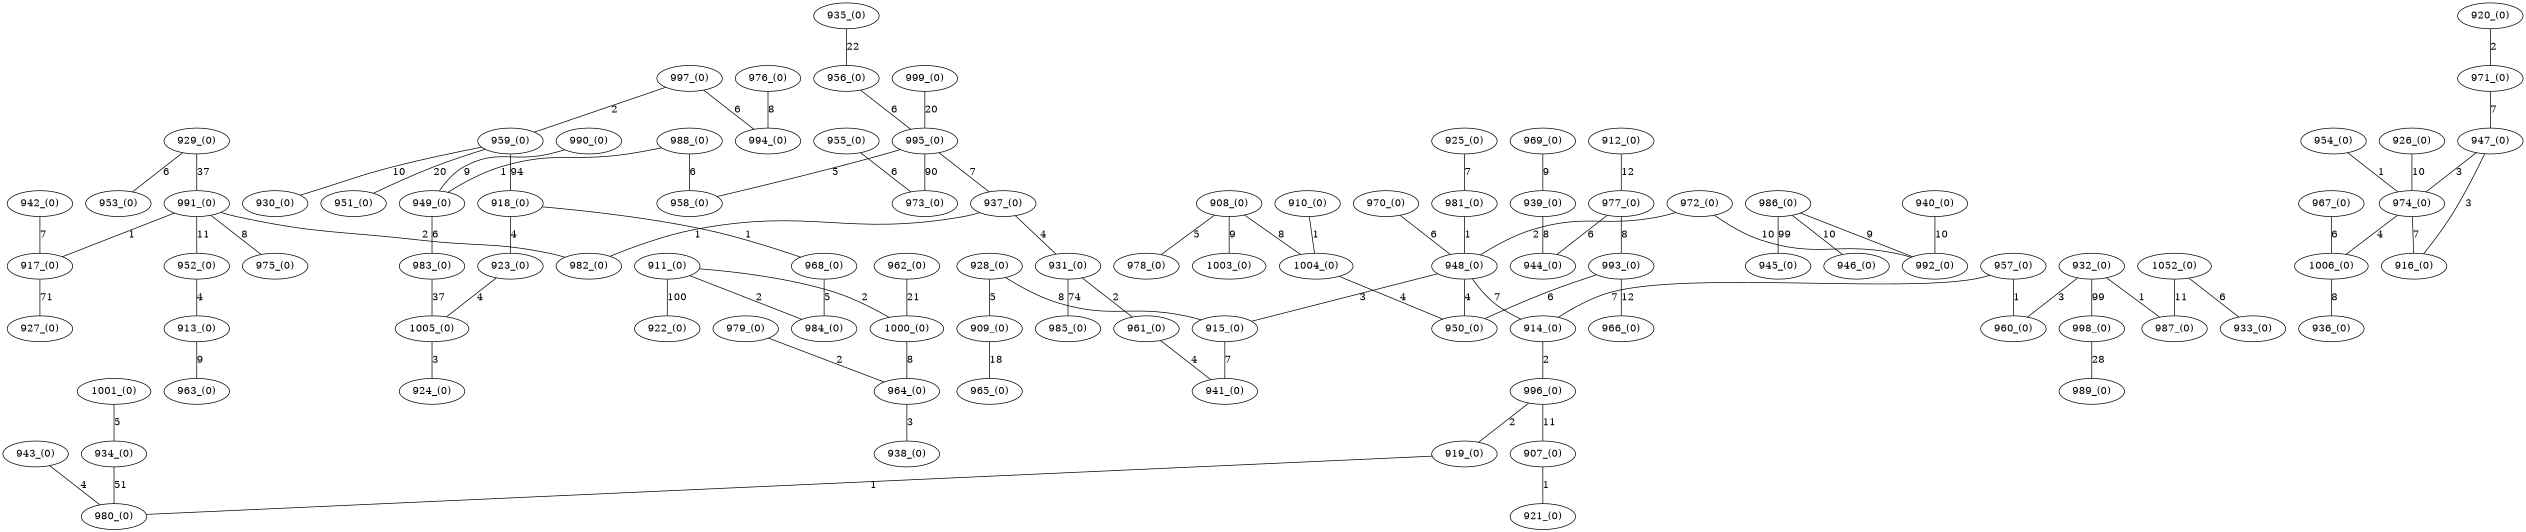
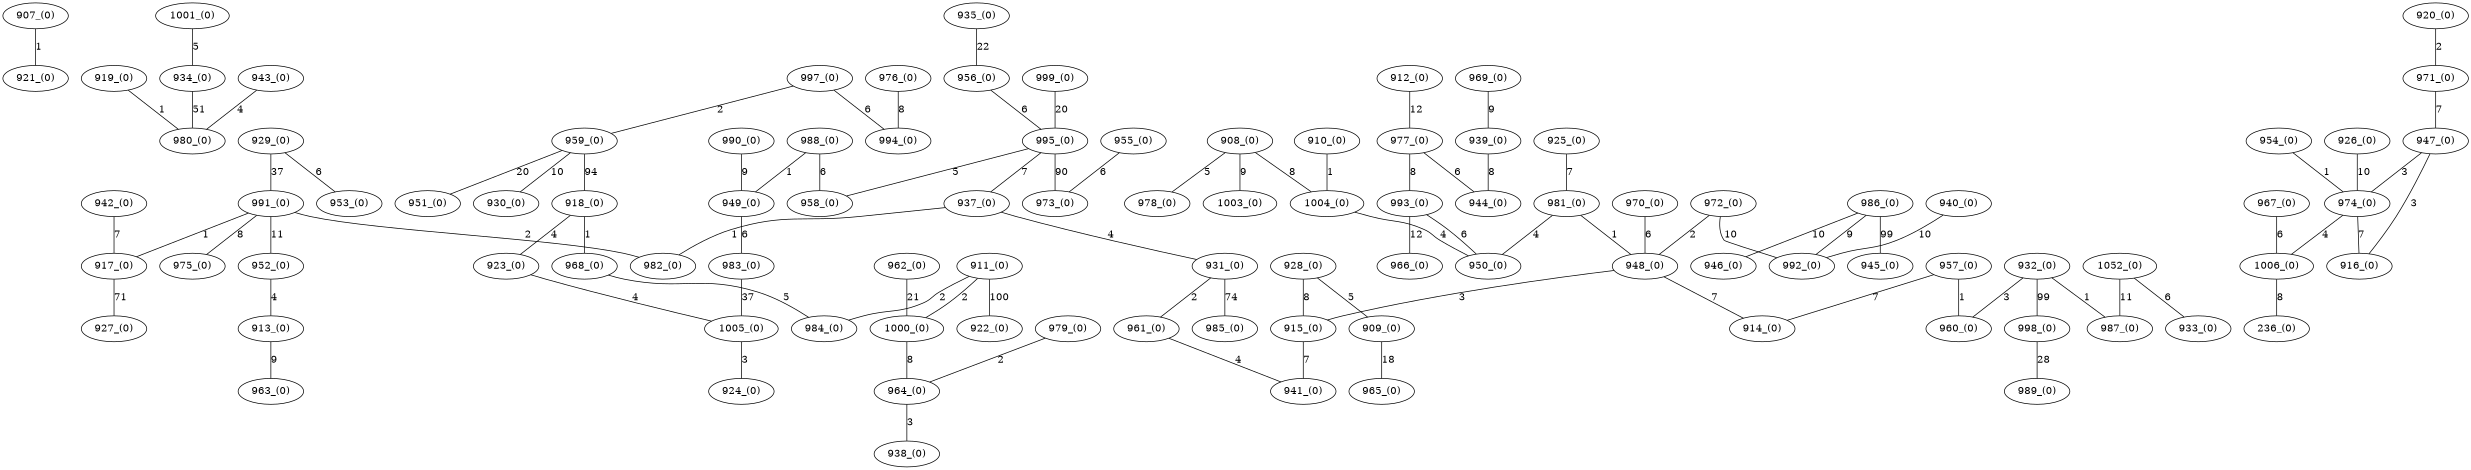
edge "948_(0)" -- "950_(0)": now "981_(0)" -- "950_(0)"
node "936_(0)": label "936_(0)" -> "236_(0)"
node "996_(0)": removed
